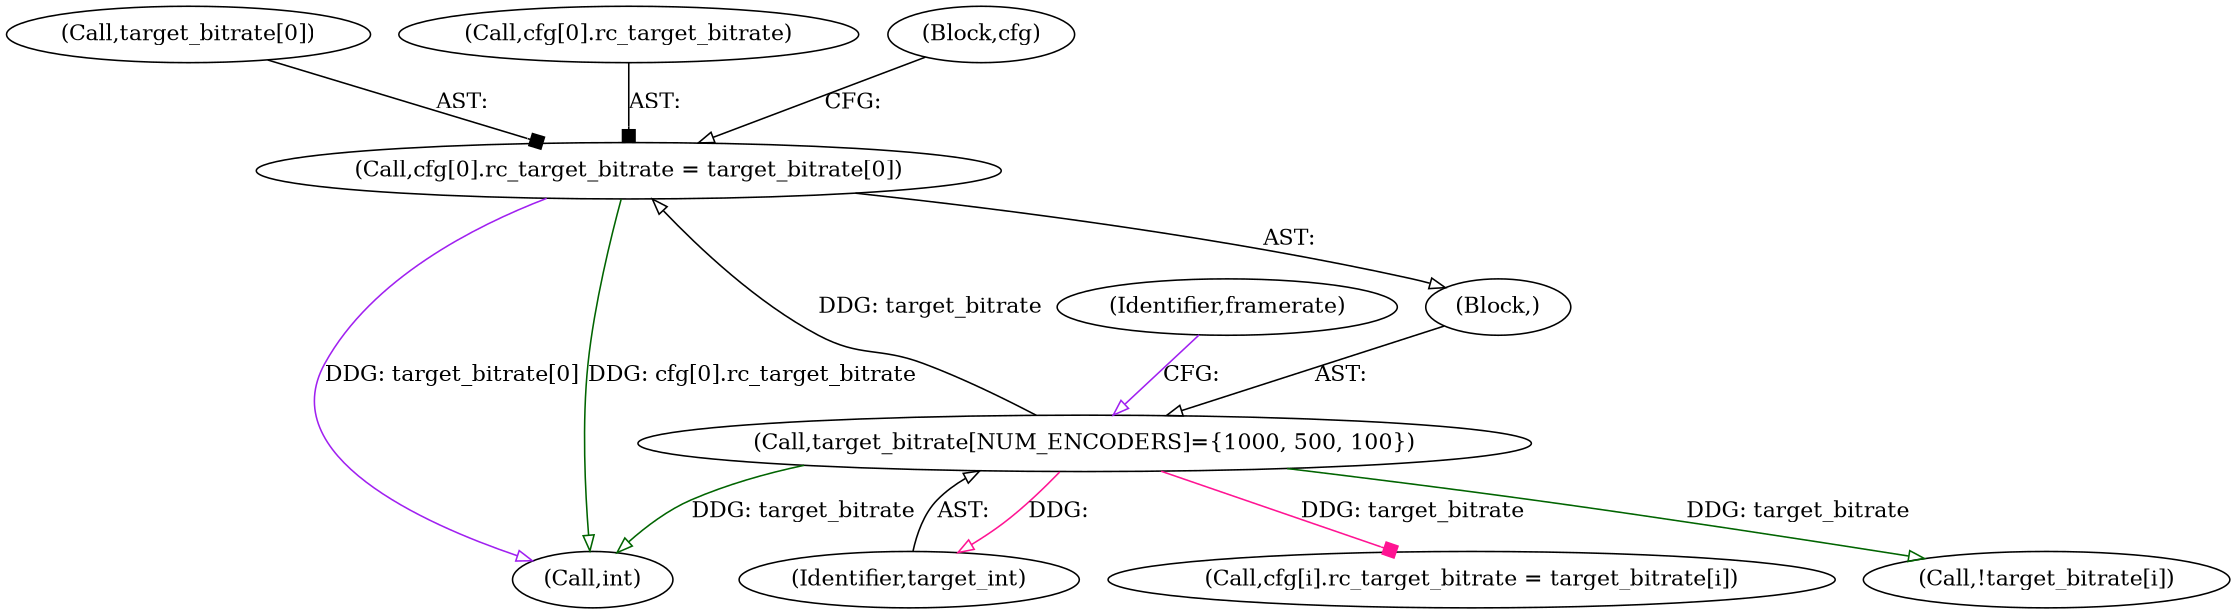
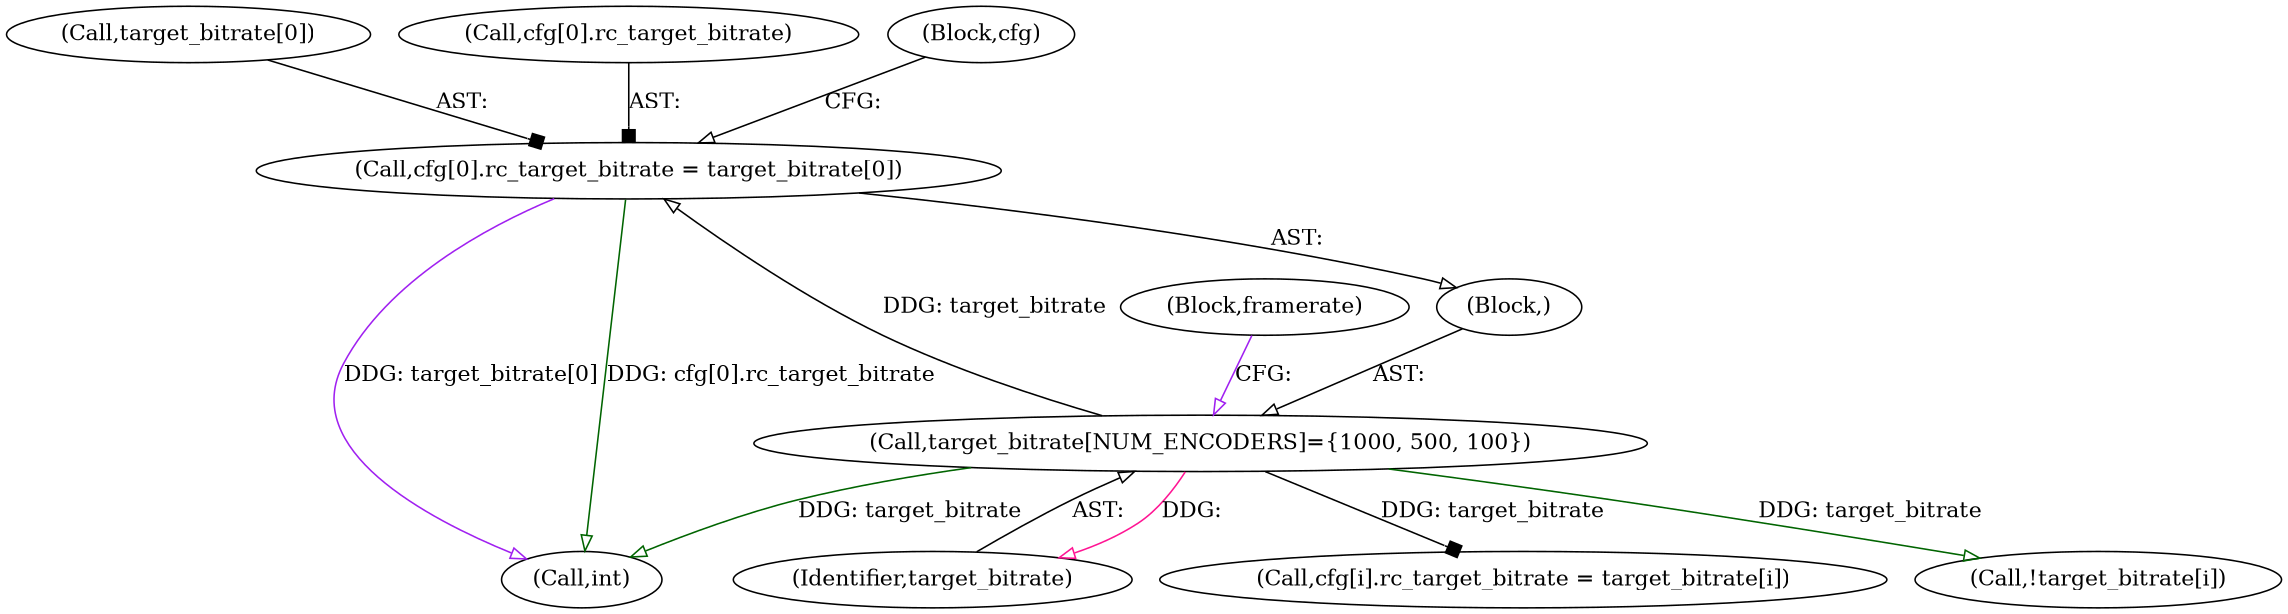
node "(Identifier,framerate)": label "(Identifier,framerate)" -> "(Block,framerate)"
edge "(Call,target_bitrate[NUM_ENCODERS]={1000, 500, 100})" -> "(Call,cfg[i].rc_target_bitrate = target_bitrate[i])": color deeppink -> black
node "(Identifier,target_int)": label "(Identifier,target_int)" -> "(Identifier,target_bitrate)"
